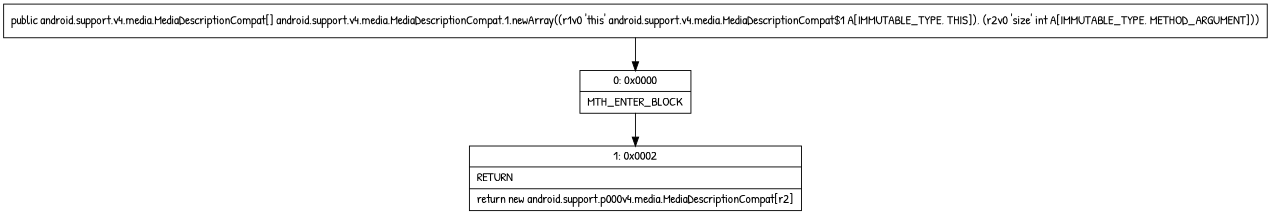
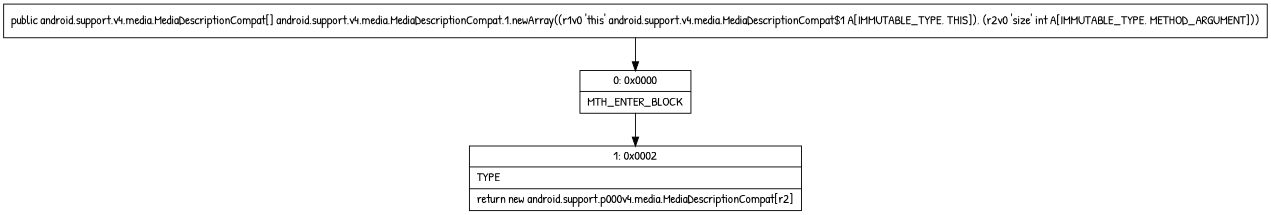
node "1: 0x0002": text "RETURN" -> "TYPE"
